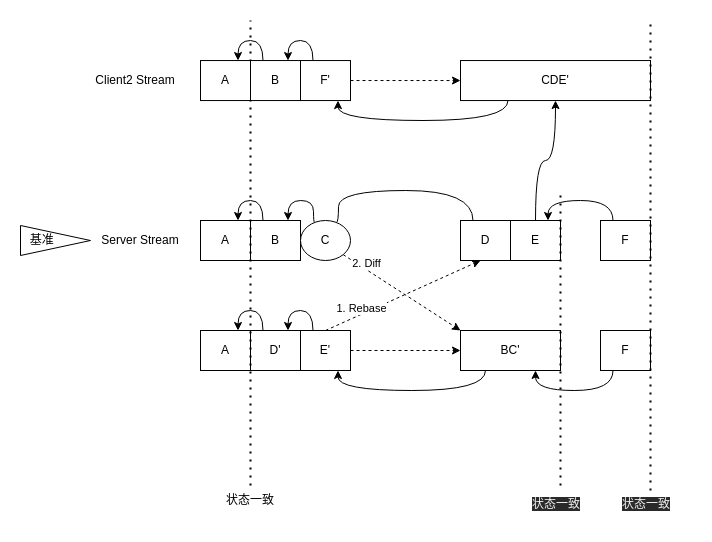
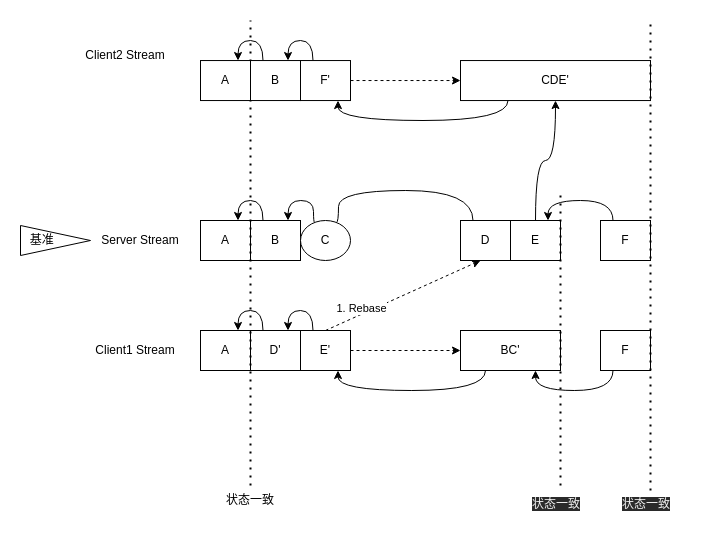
node "Client2 Stream": moved (136, 81) -> (126, 56)
edge "C" -> "BC'": removed, label "2. Diff"
node "Client1 Stream": added
